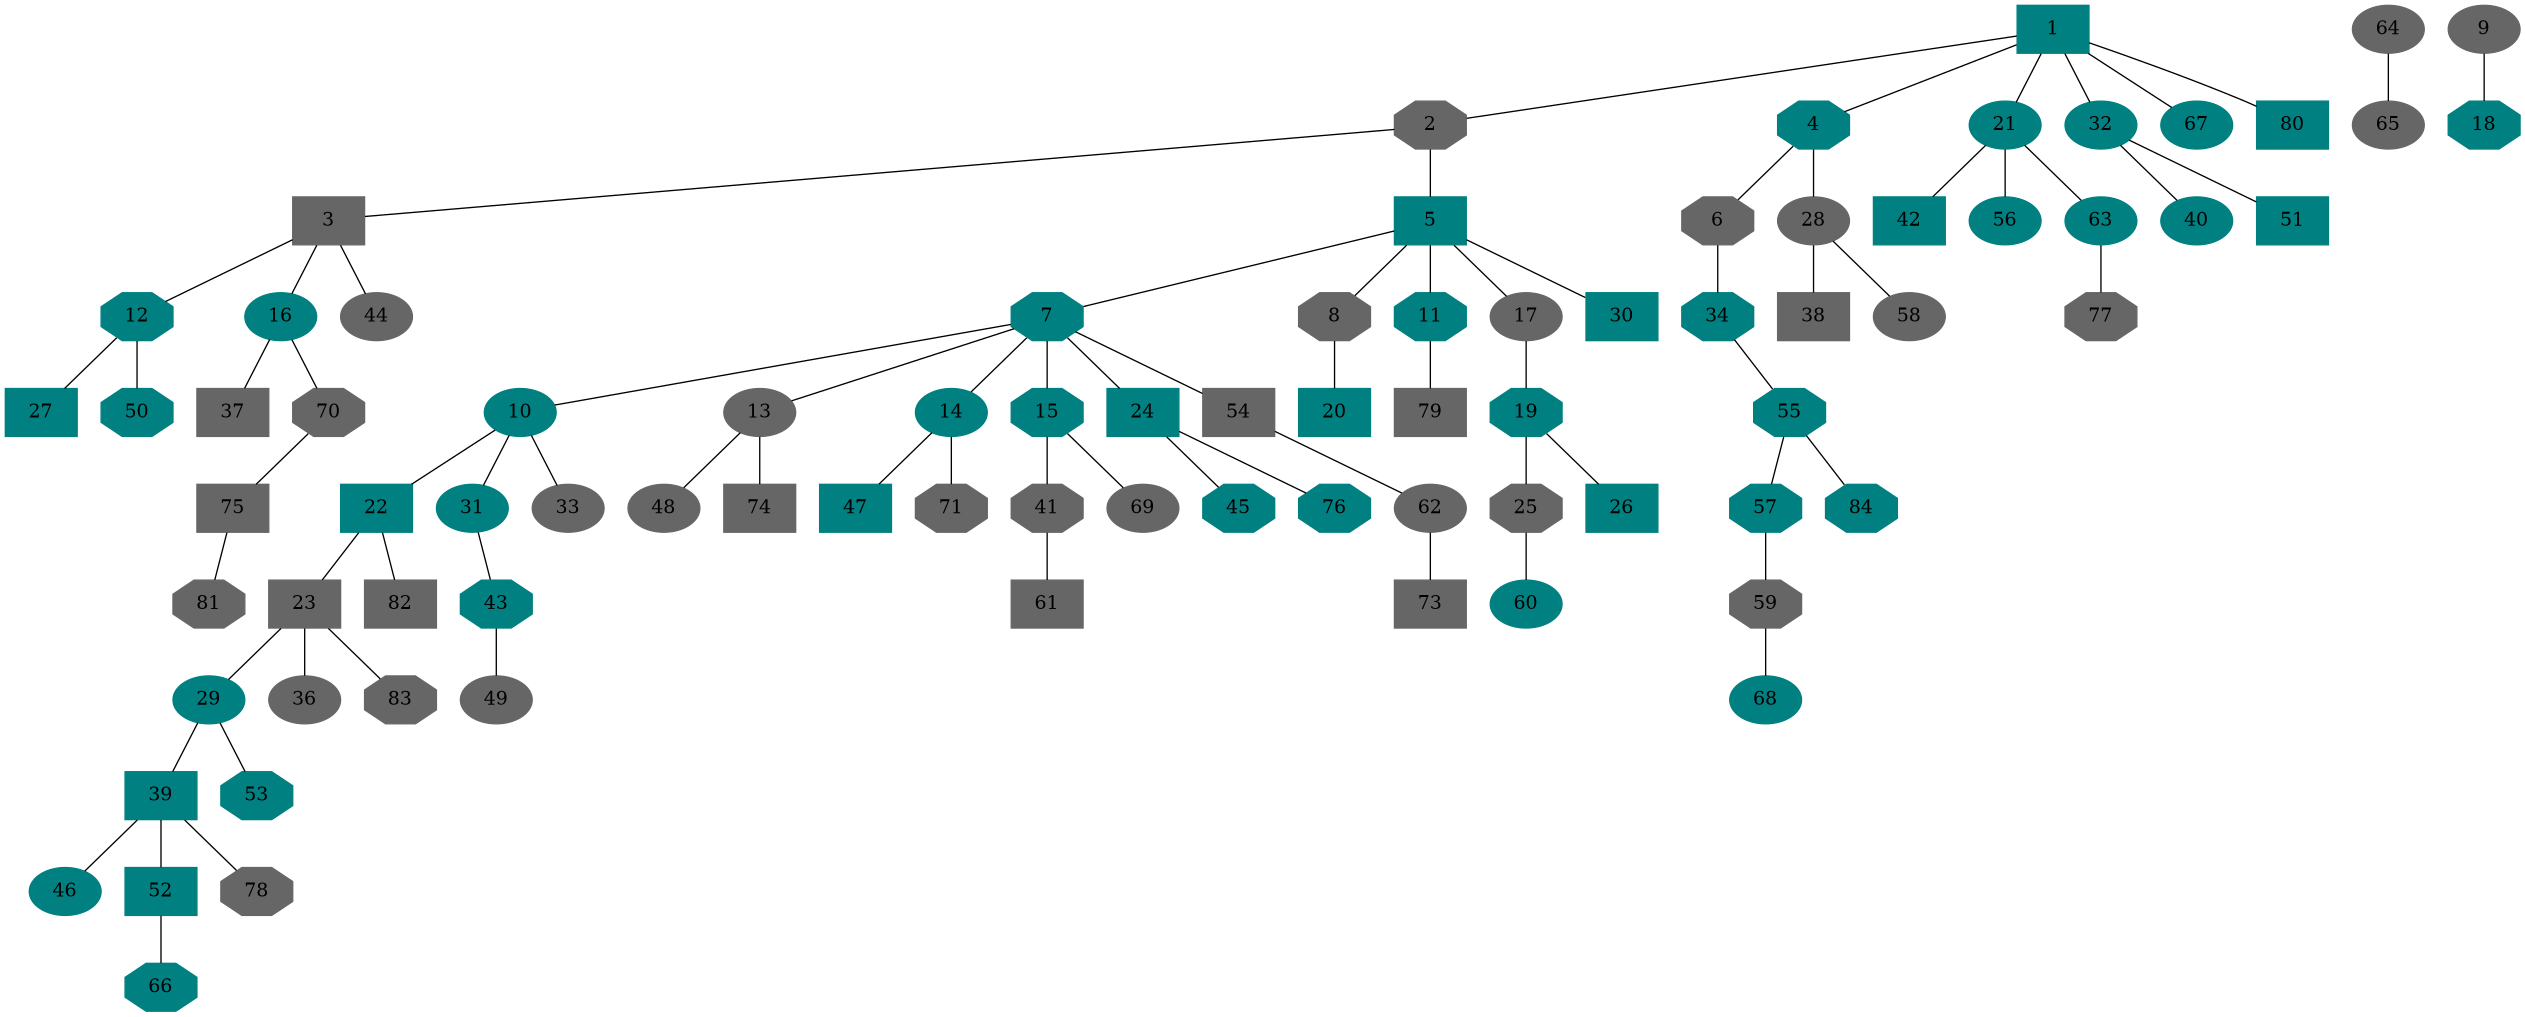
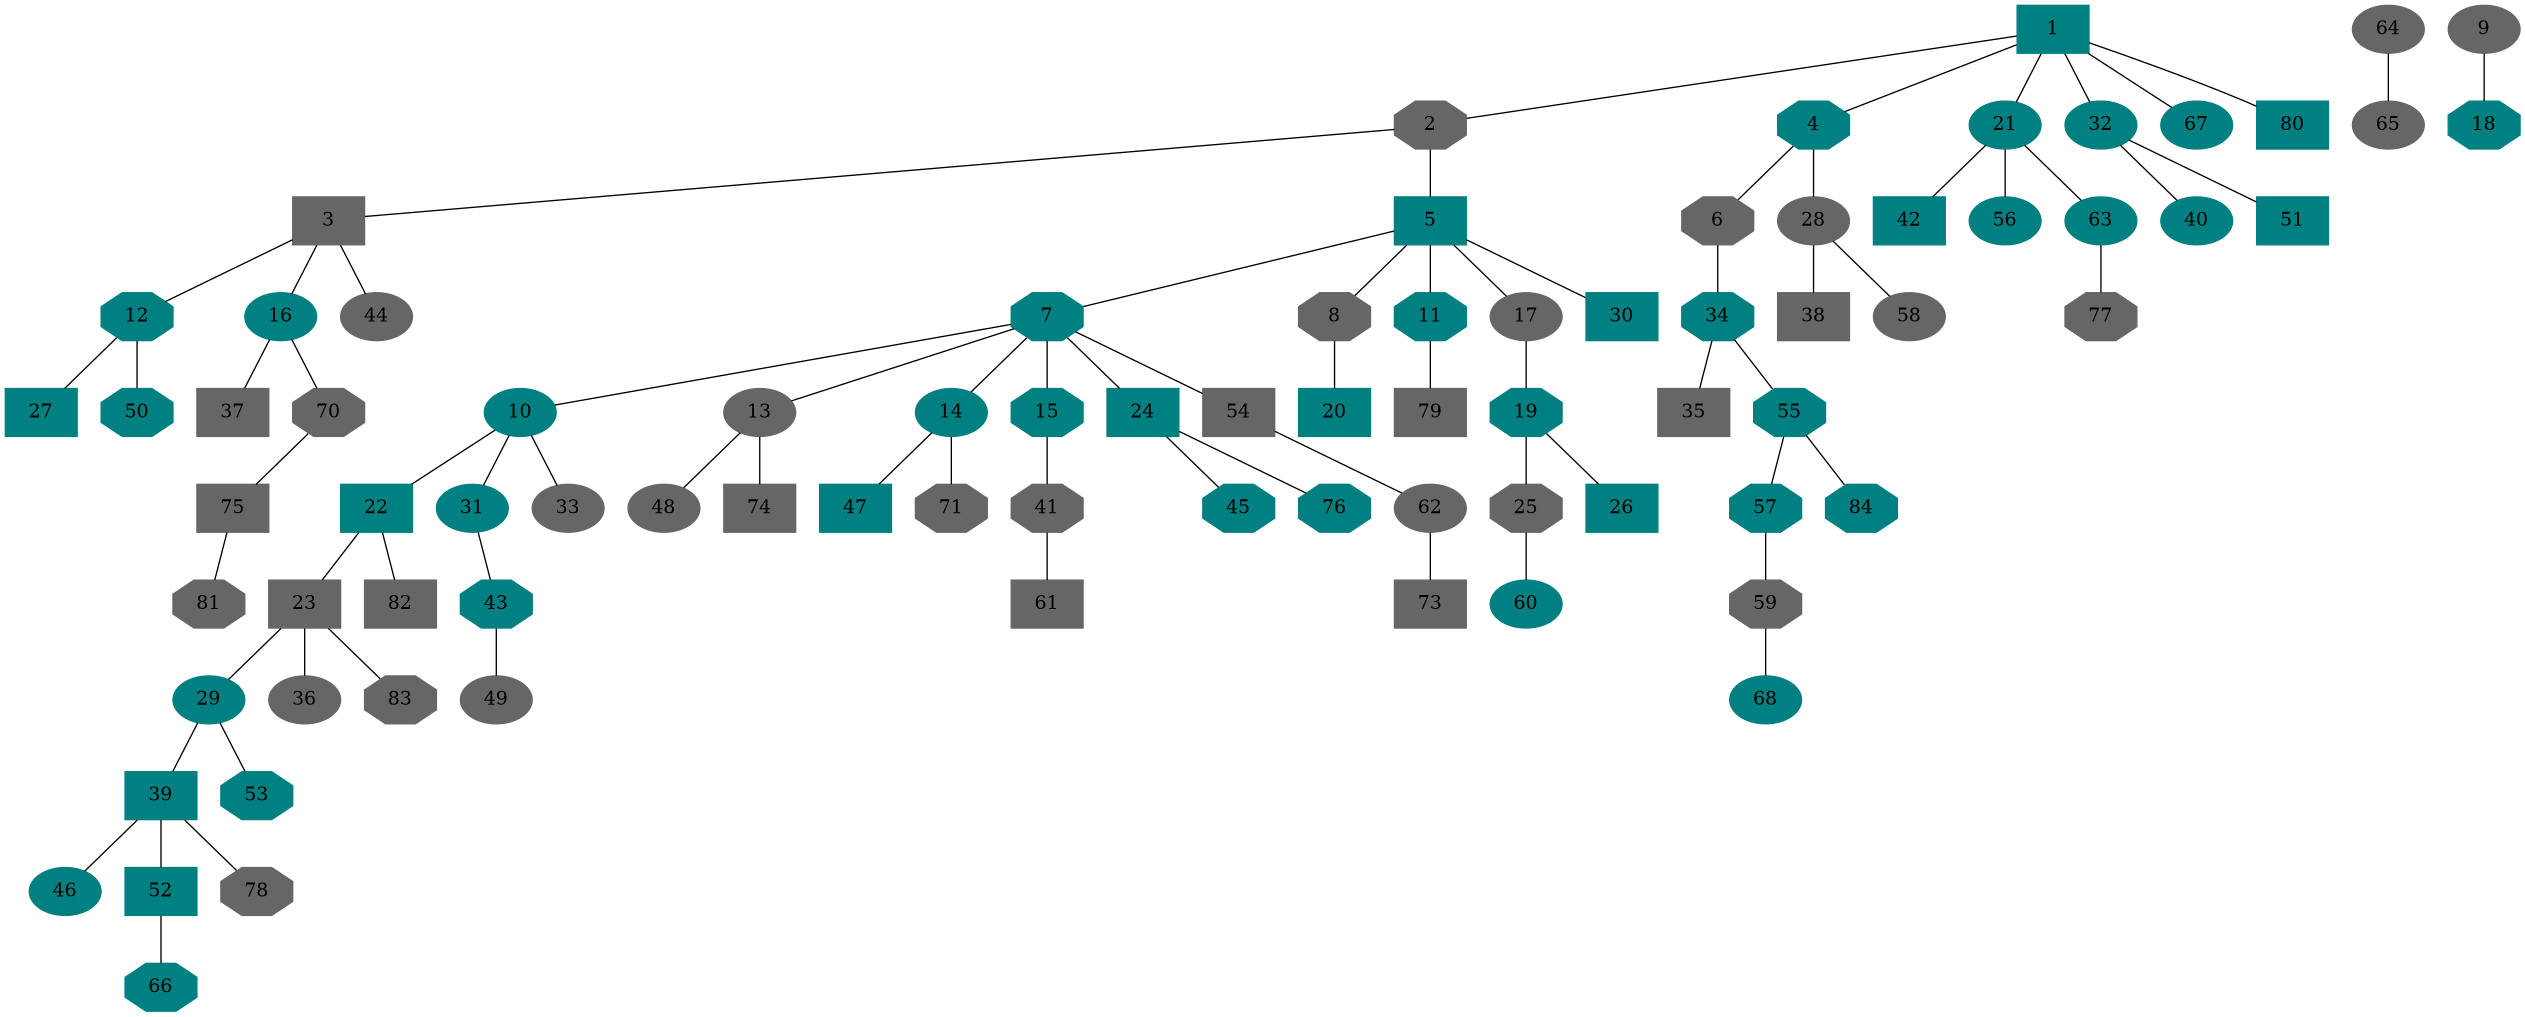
node "35": added
node "69": removed
